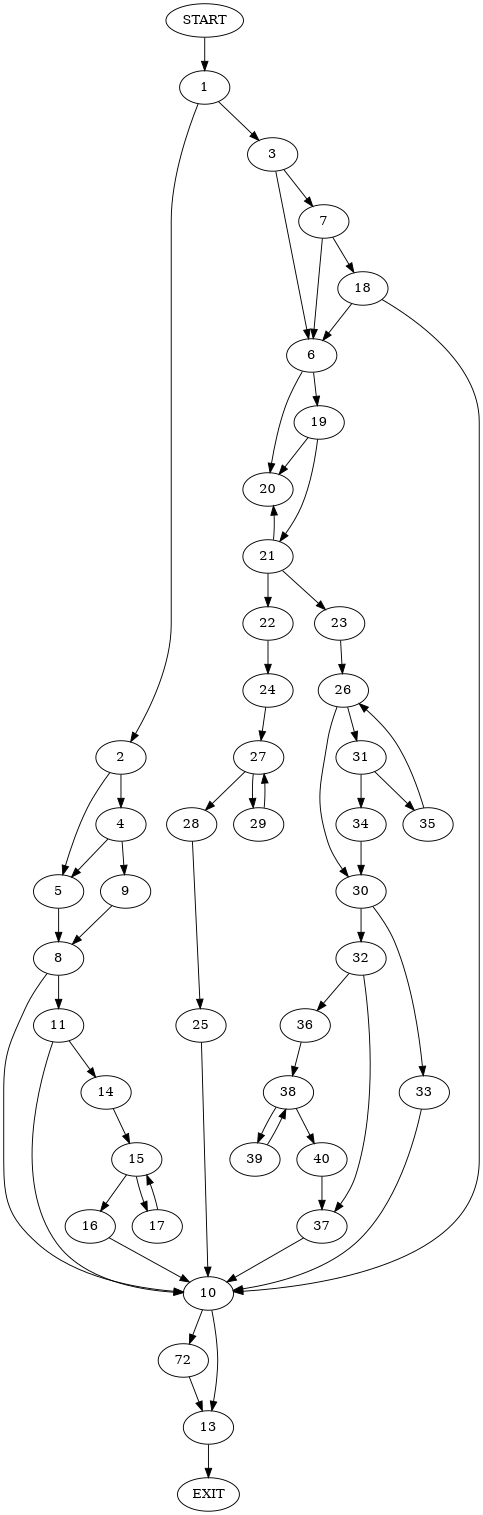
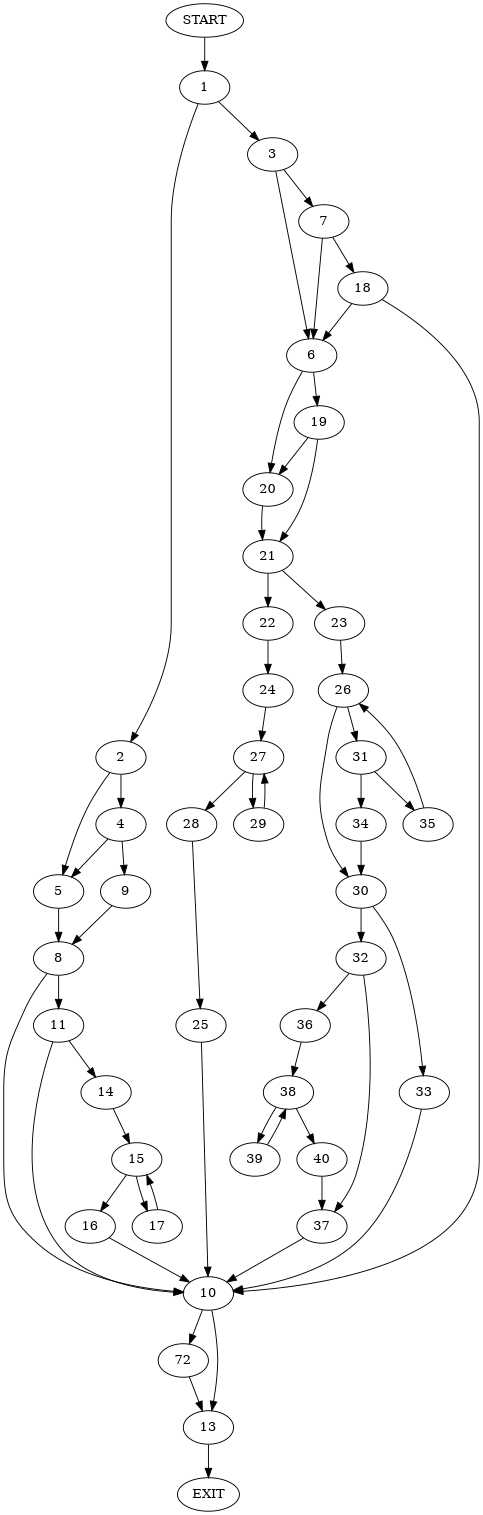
edge "21" -> "20": reversed
